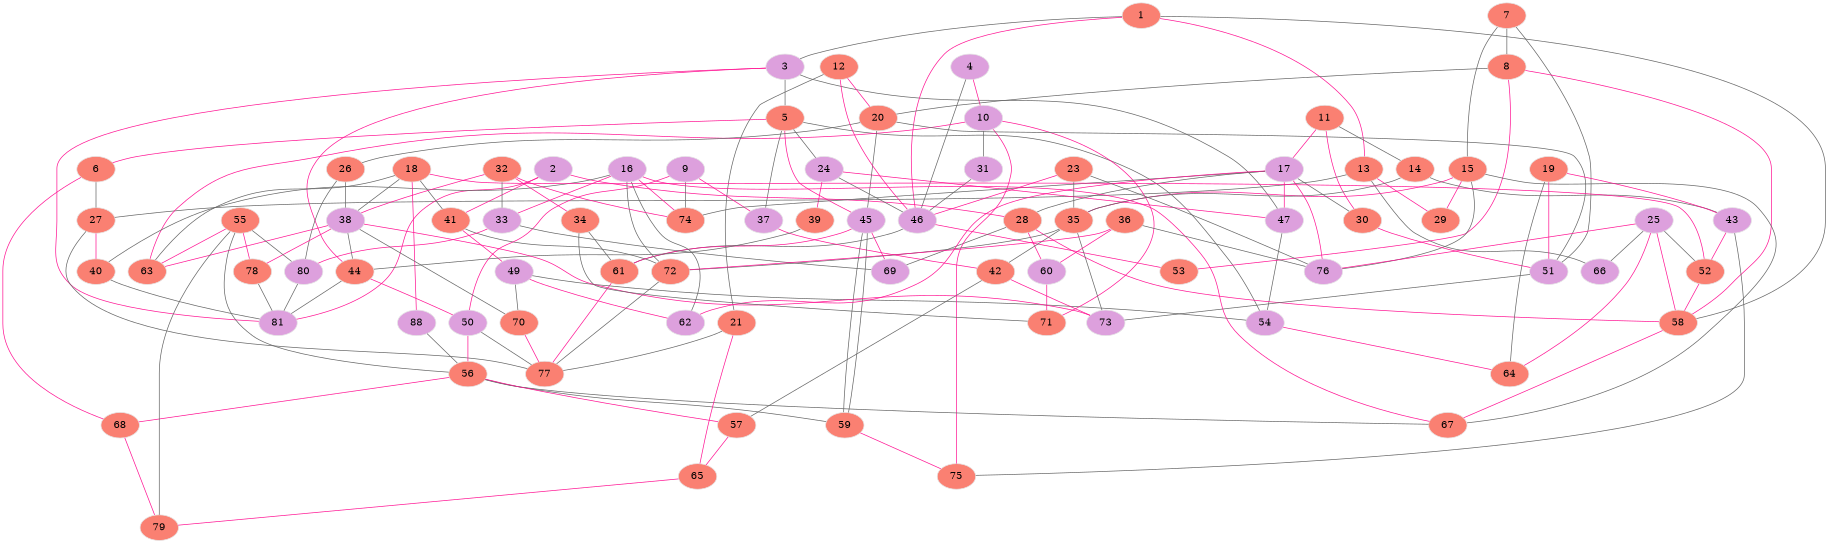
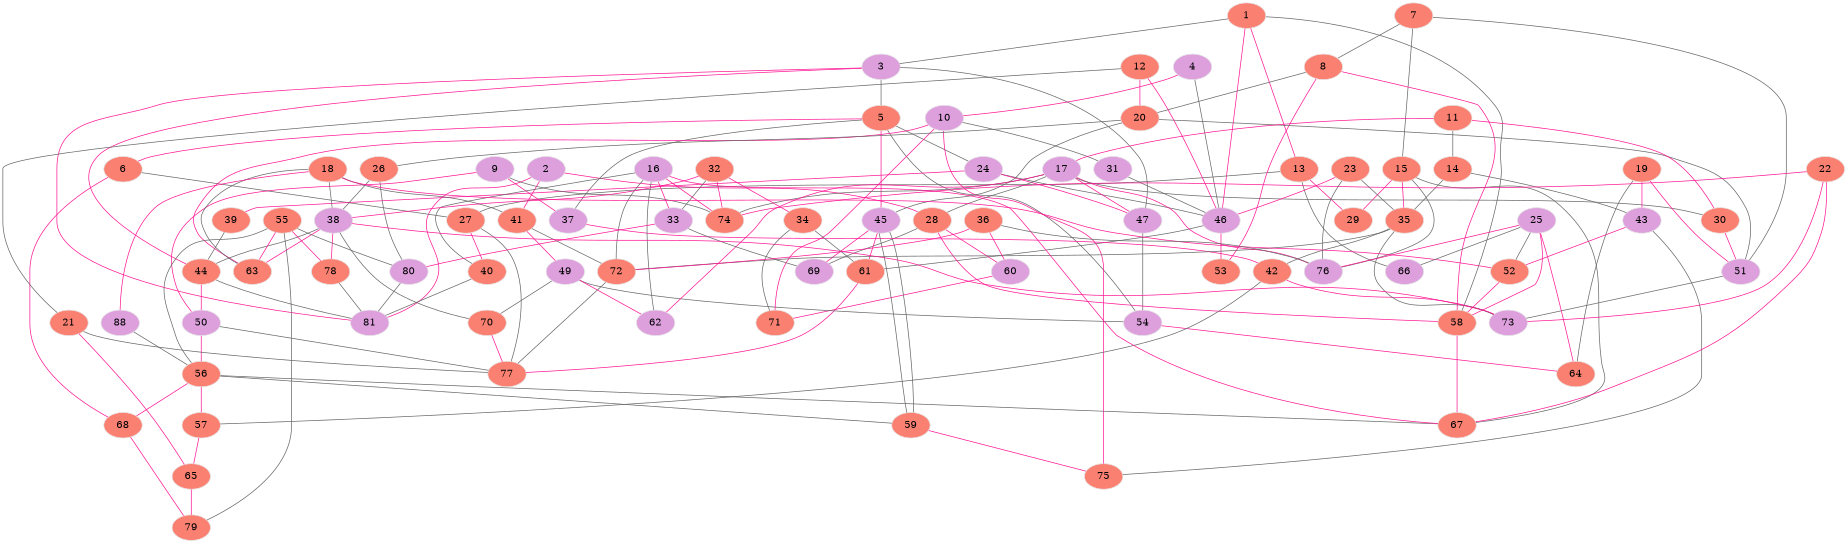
node "22": added
